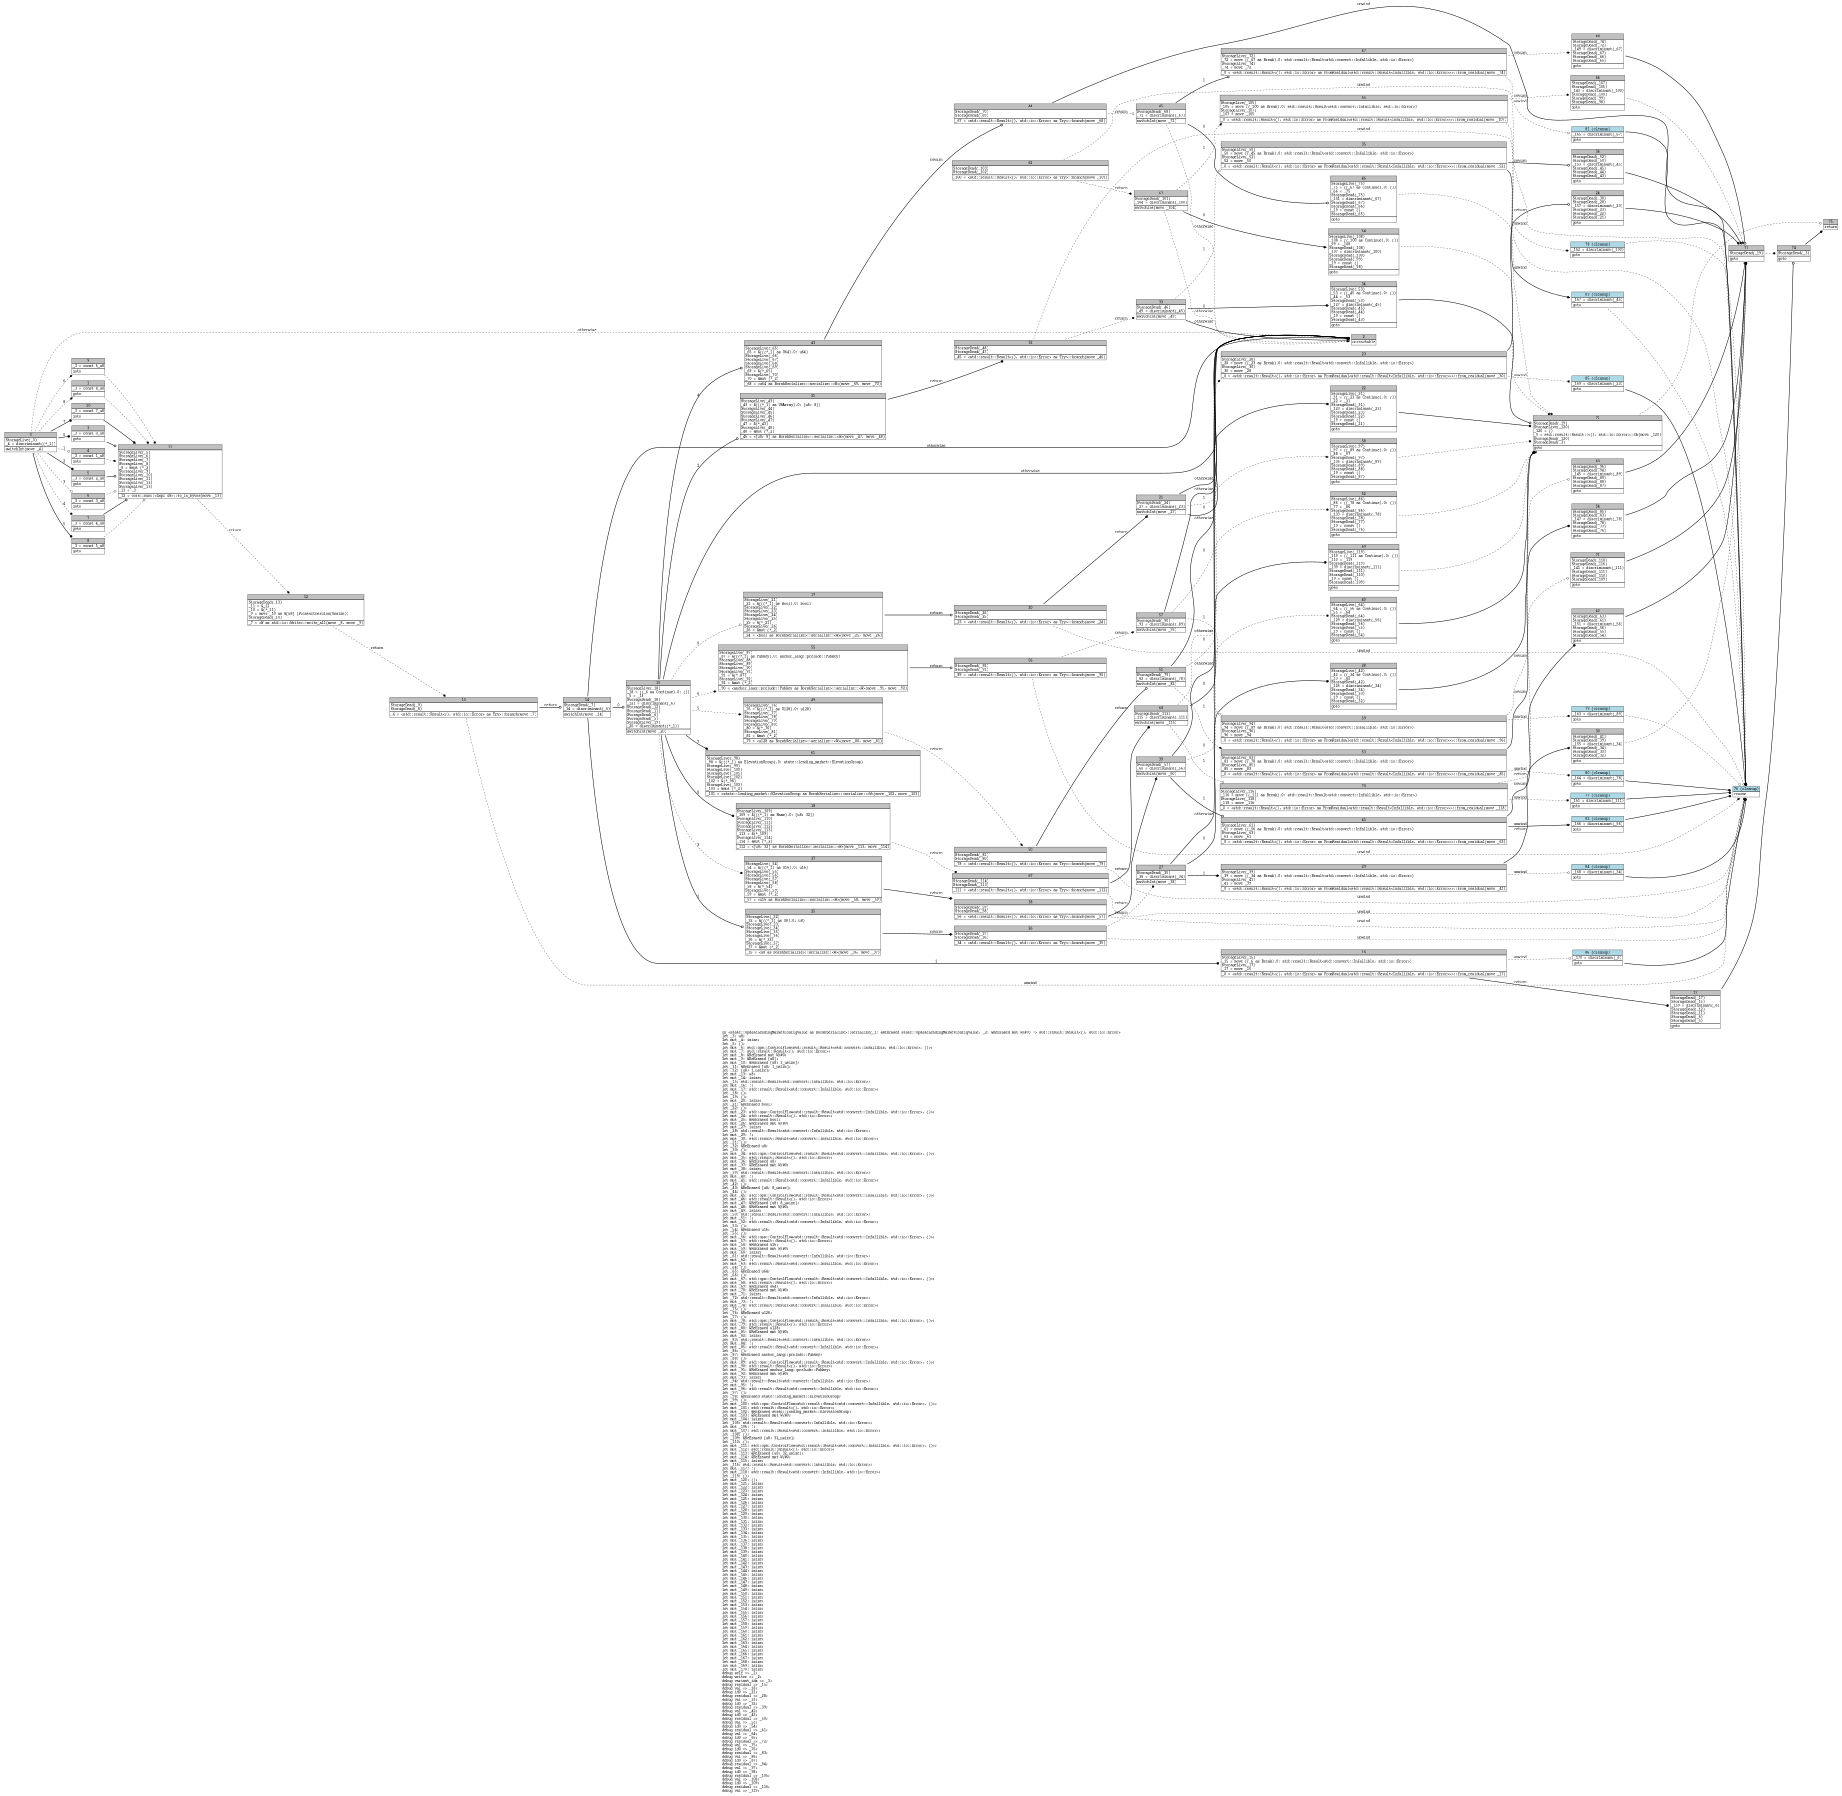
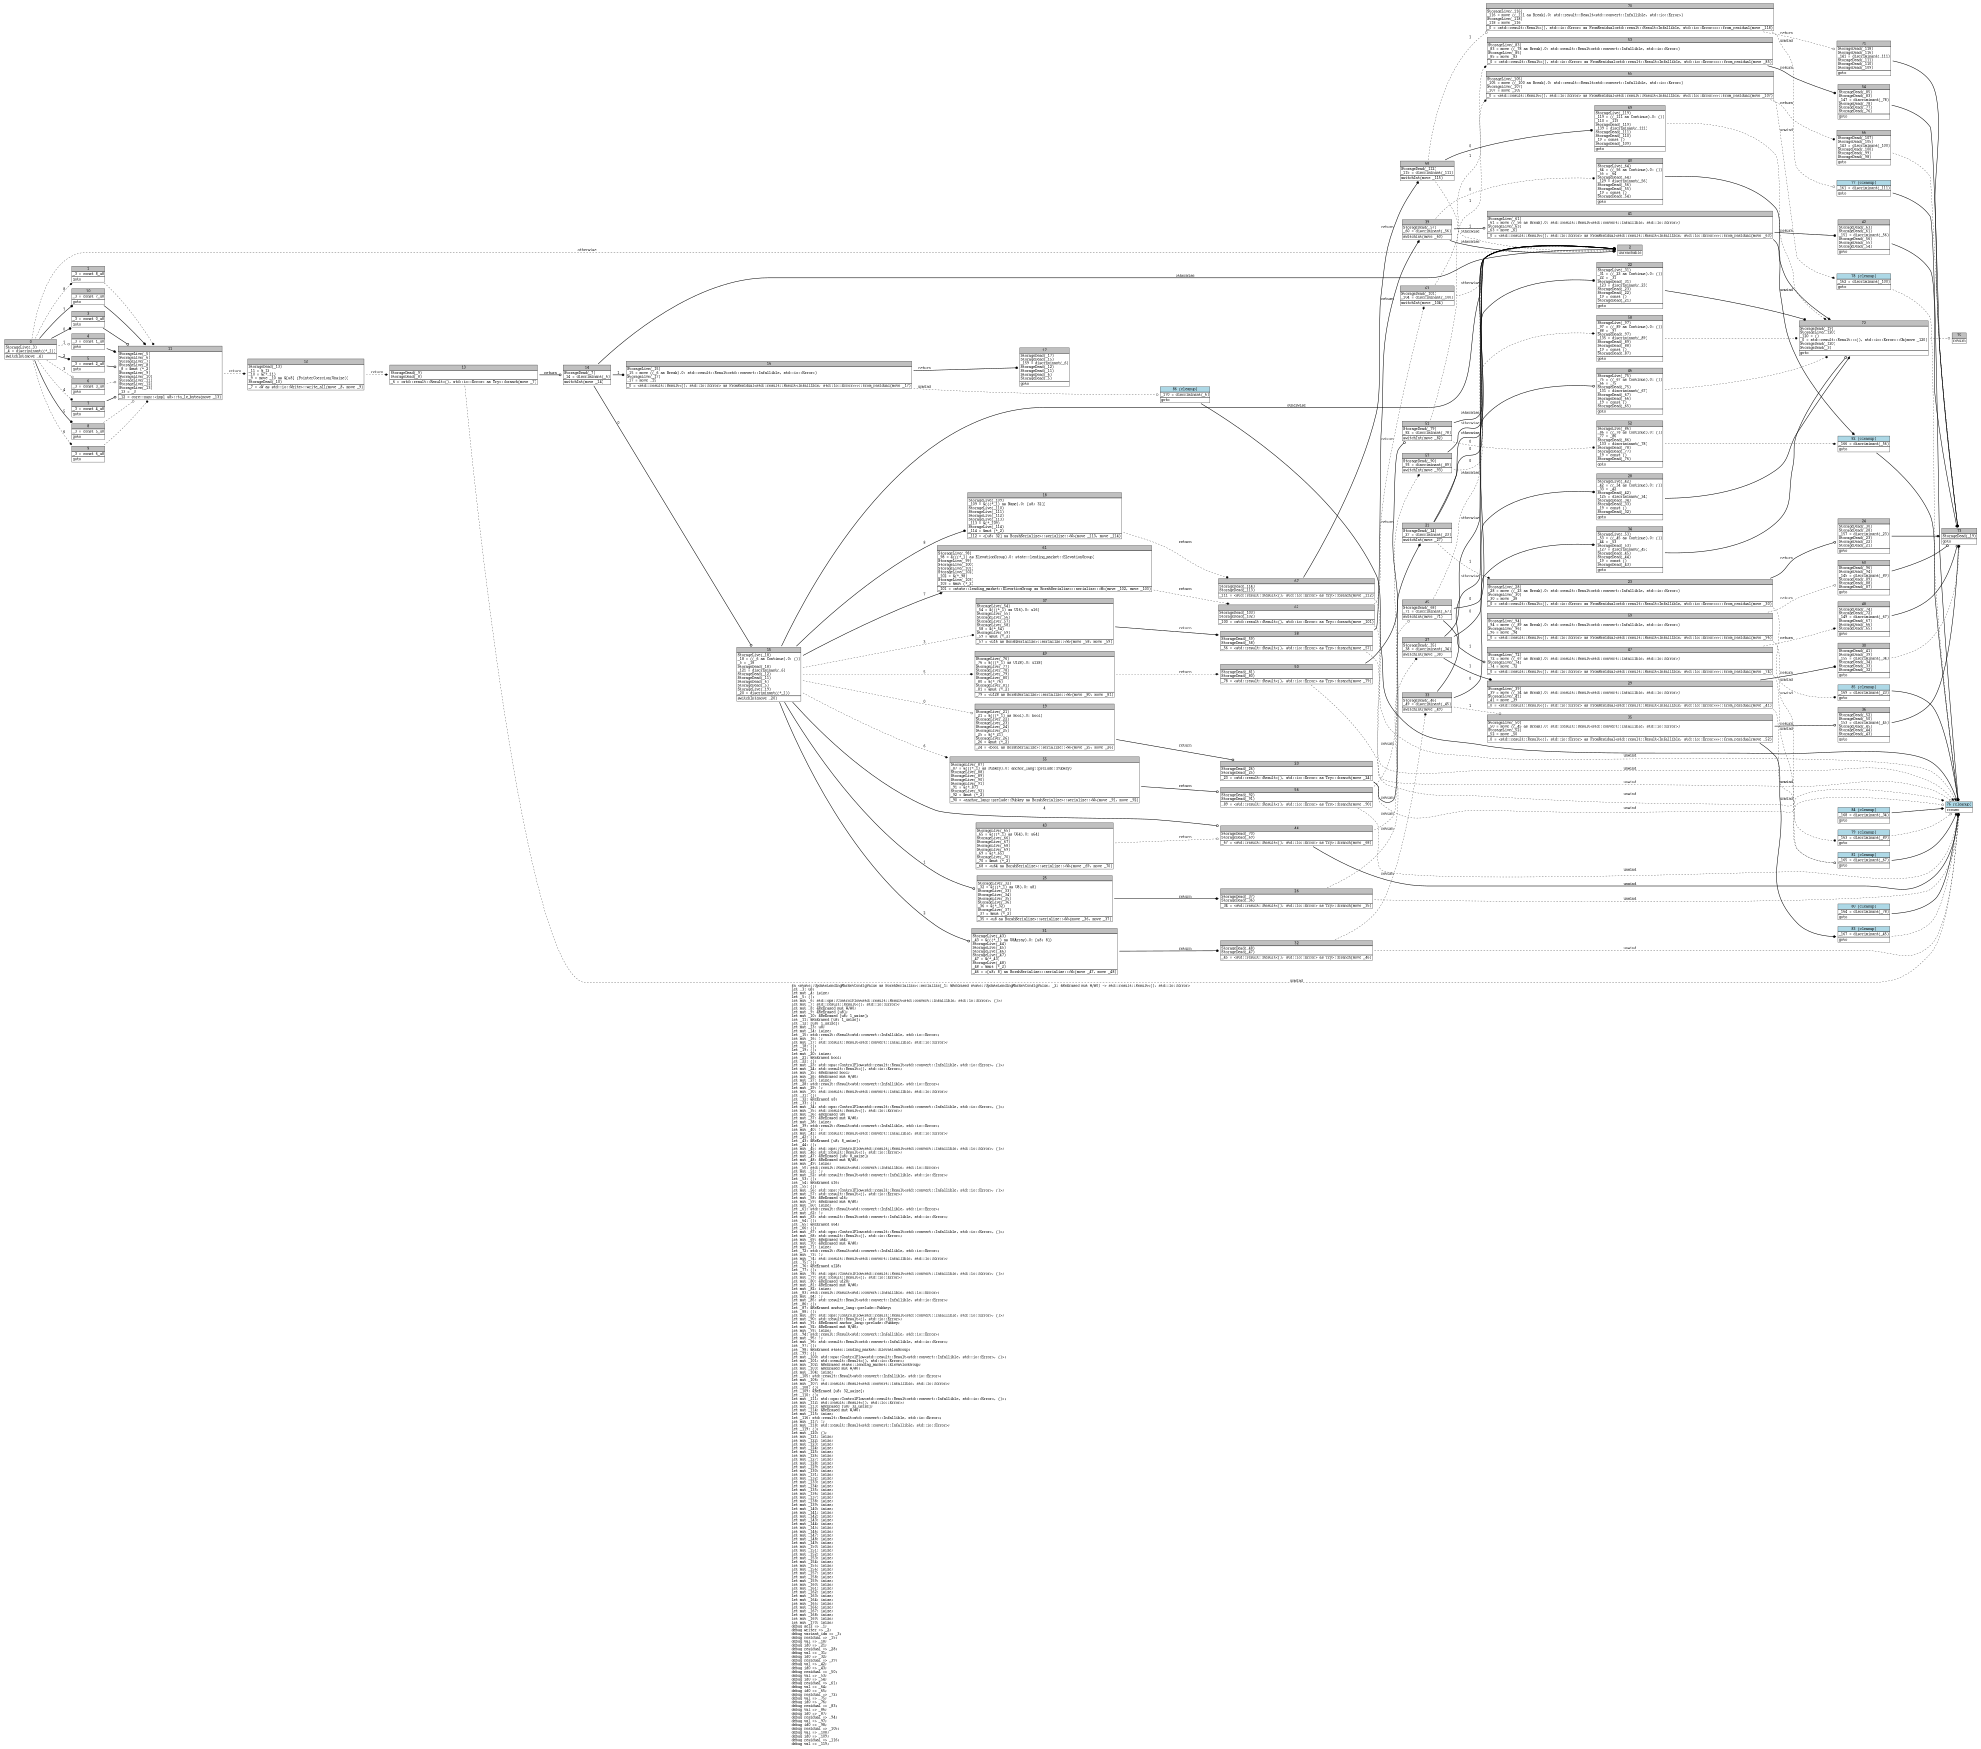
edge "43" -> "44": style bold -> dashed
node "64": removed
node "74": removed
edge "4" -> "11": style dashed -> bold
edge "52" -> "72": now "52" -> "82 (cleanup)"
edge "15" -> "43": now "15" -> "44"
edge "61" -> "62": added, label "return"
edge "57" -> "59": removed, label "1"
edge "53" -> "80 (cleanup)": removed, label "unwind"
edge "70" -> "77 (cleanup)": arrowhead dot -> odot
edge "29" -> "84 (cleanup)": now "29" -> "81 (cleanup)"
